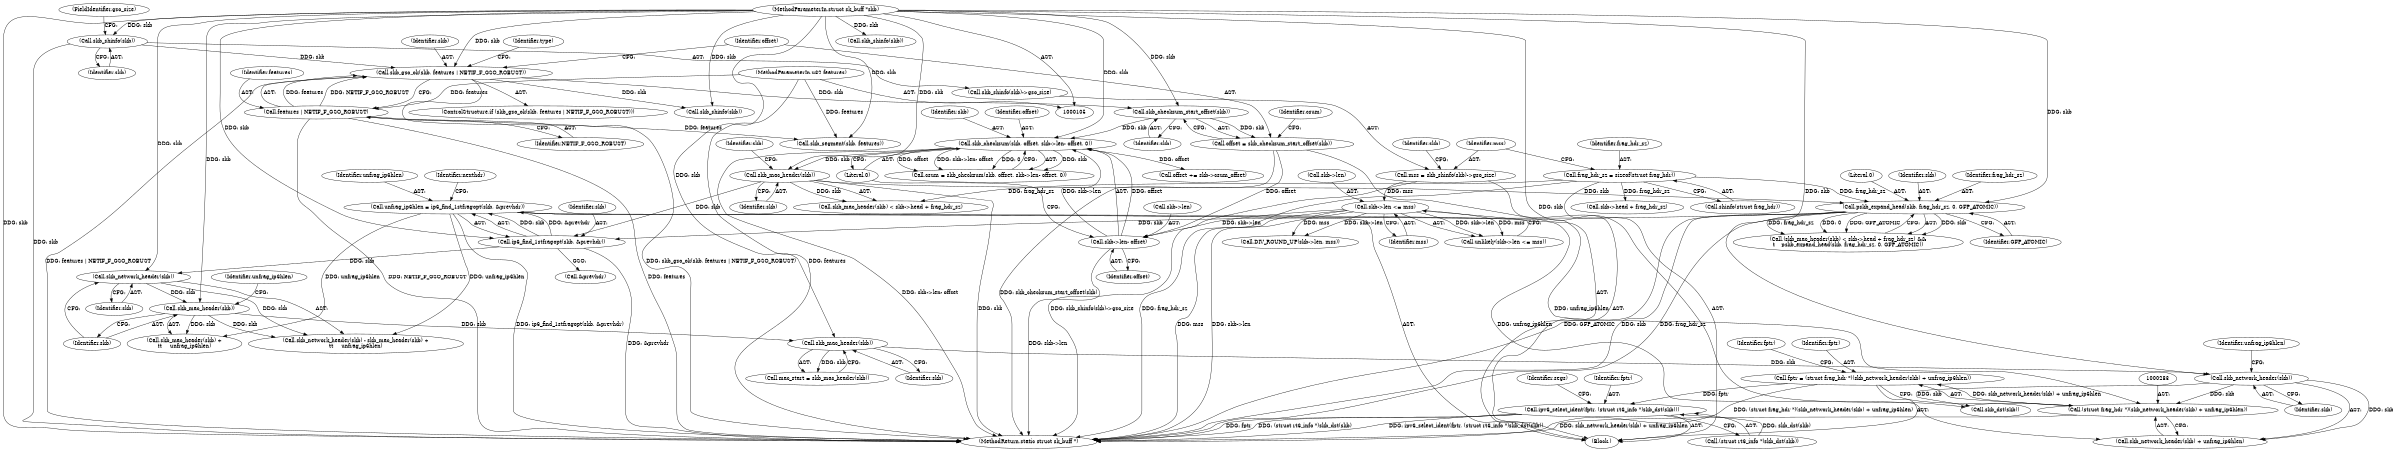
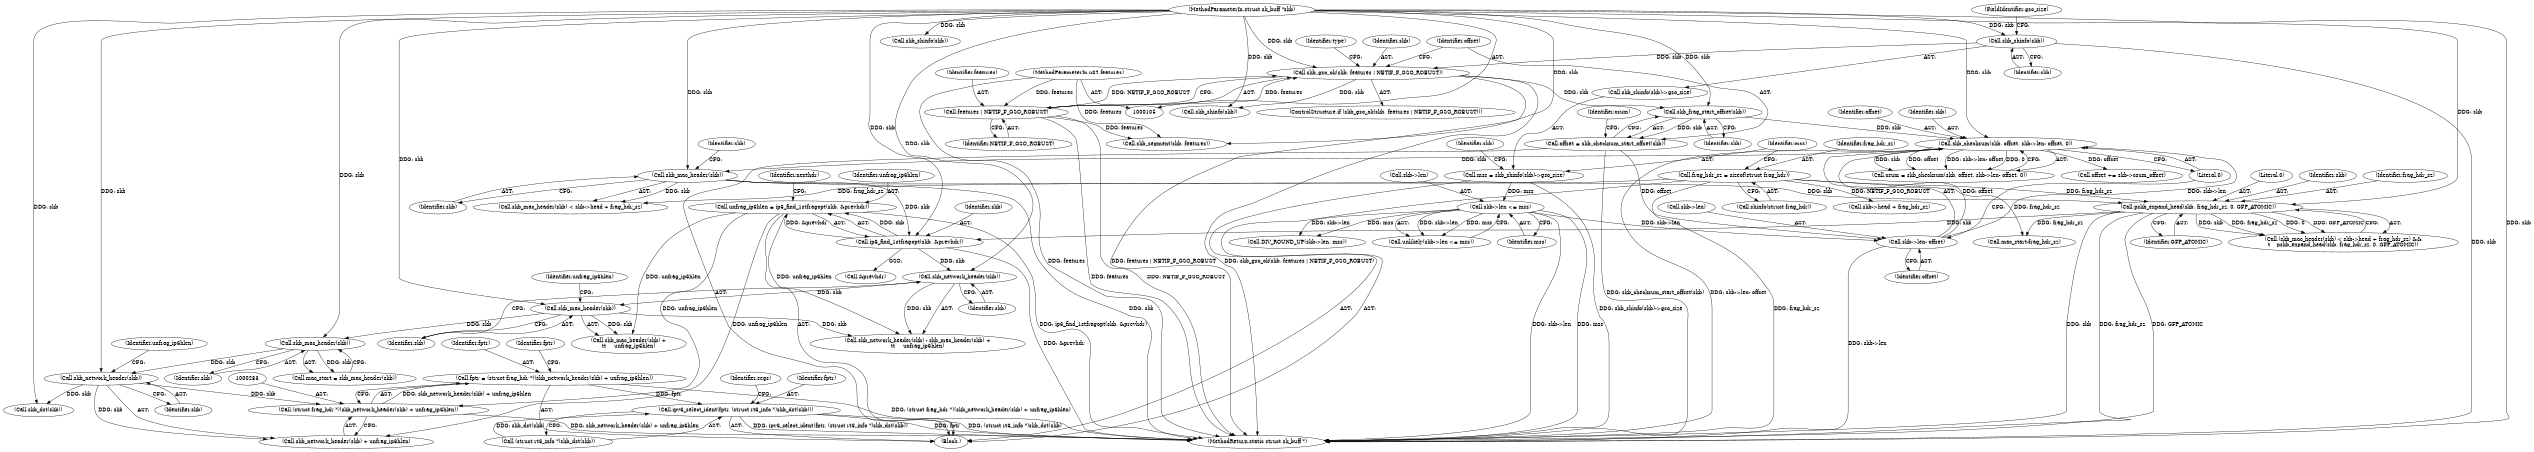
node "(Call,skb_checksum_start_offset(skb))": label "(Call,skb_checksum_start_offset(skb))" -> "(Call,skb_frag_start_offset(skb))"
edge "(Call,frag_hdr_sz = sizeof(struct frag_hdr))" -> "(Call,skb->head + frag_hdr_sz)": label "DDG: frag_hdr_sz" -> "DDG: NETIF_F_GSO_ROBUST"
node "(Call,mac_start-frag_hdr_sz)": added
